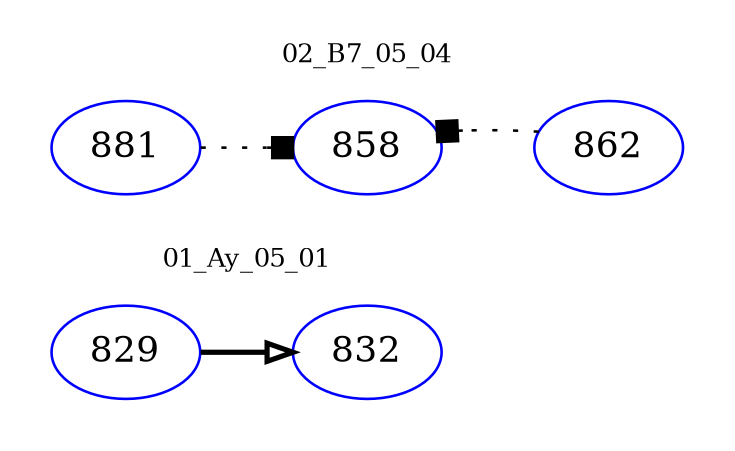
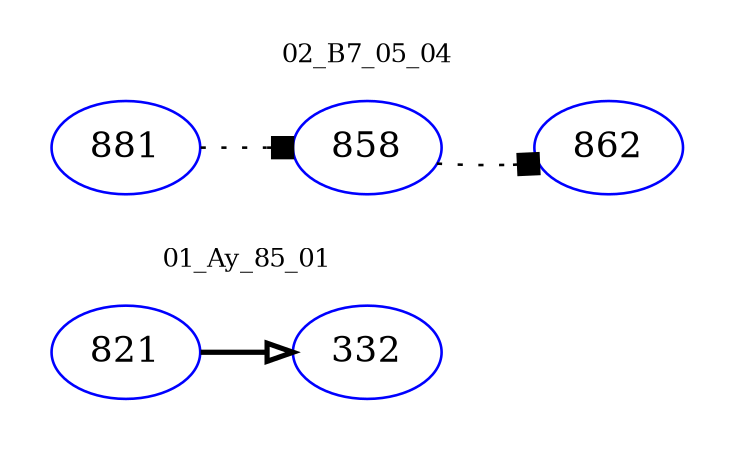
edge "862" -> "858": reversed
cluster "01_Ay_05_01": label "01_Ay_05_01" -> "01_Ay_85_01"
node "829": label "829" -> "821"
node "832": label "832" -> "332"
